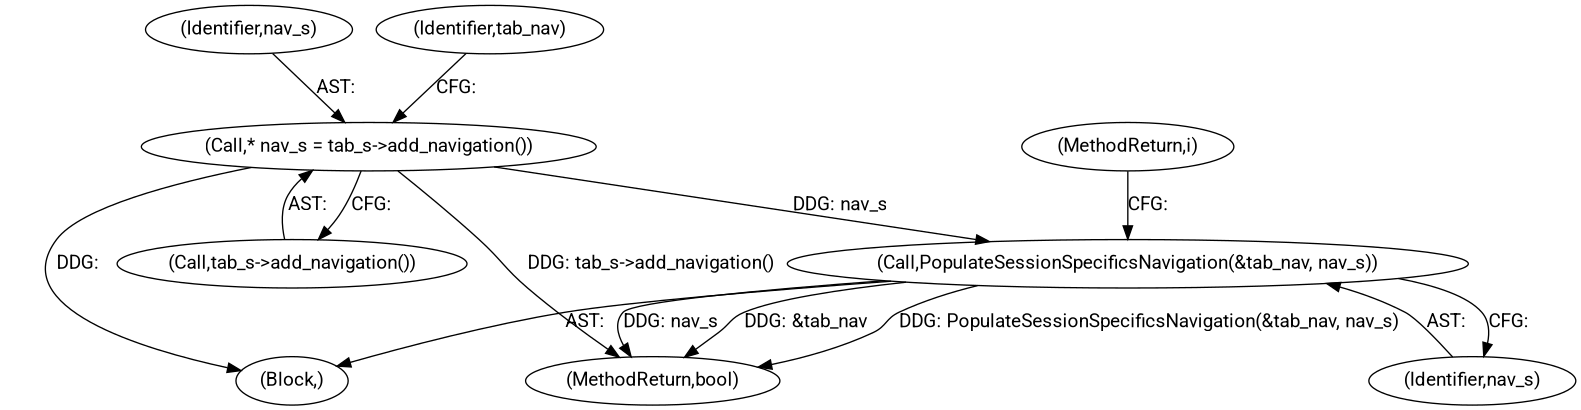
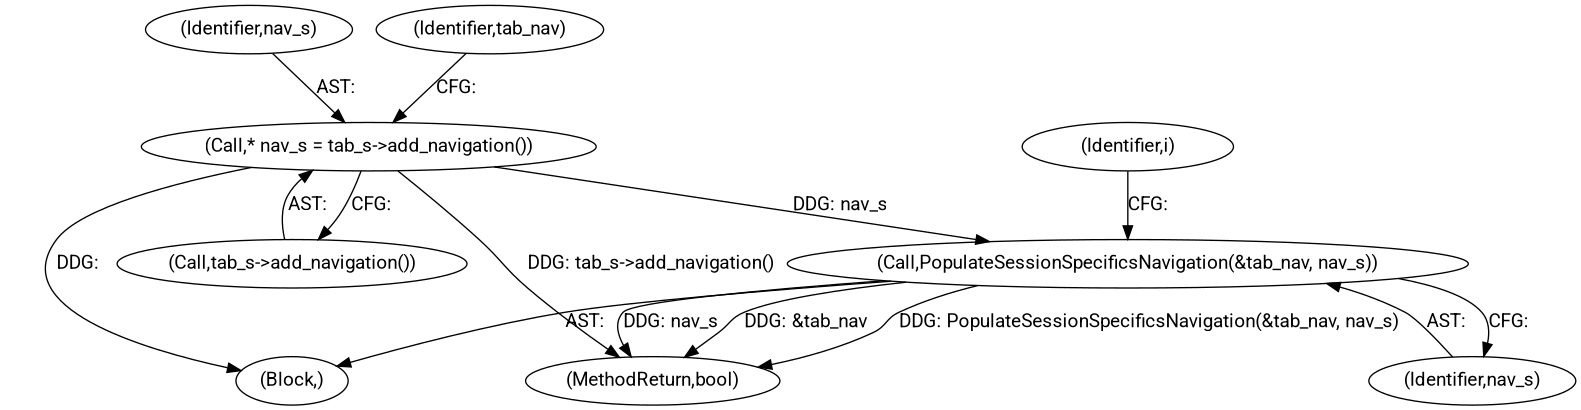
node "(MethodReturn,i)": label "(MethodReturn,i)" -> "(Identifier,i)"
